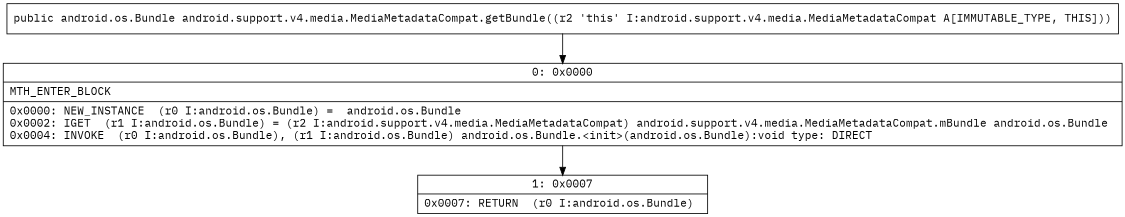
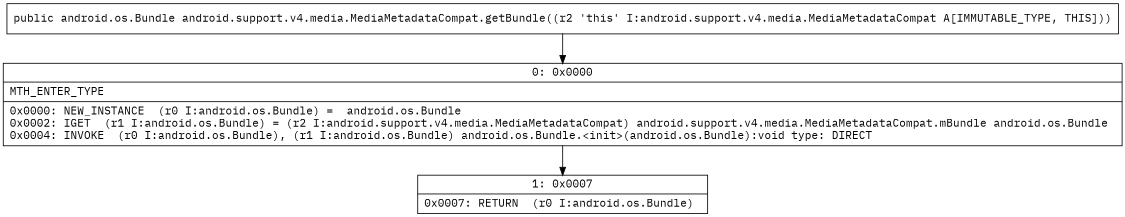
node "0: 0x0000": text "MTH_ENTER_BLOCK" -> "MTH_ENTER_TYPE"
